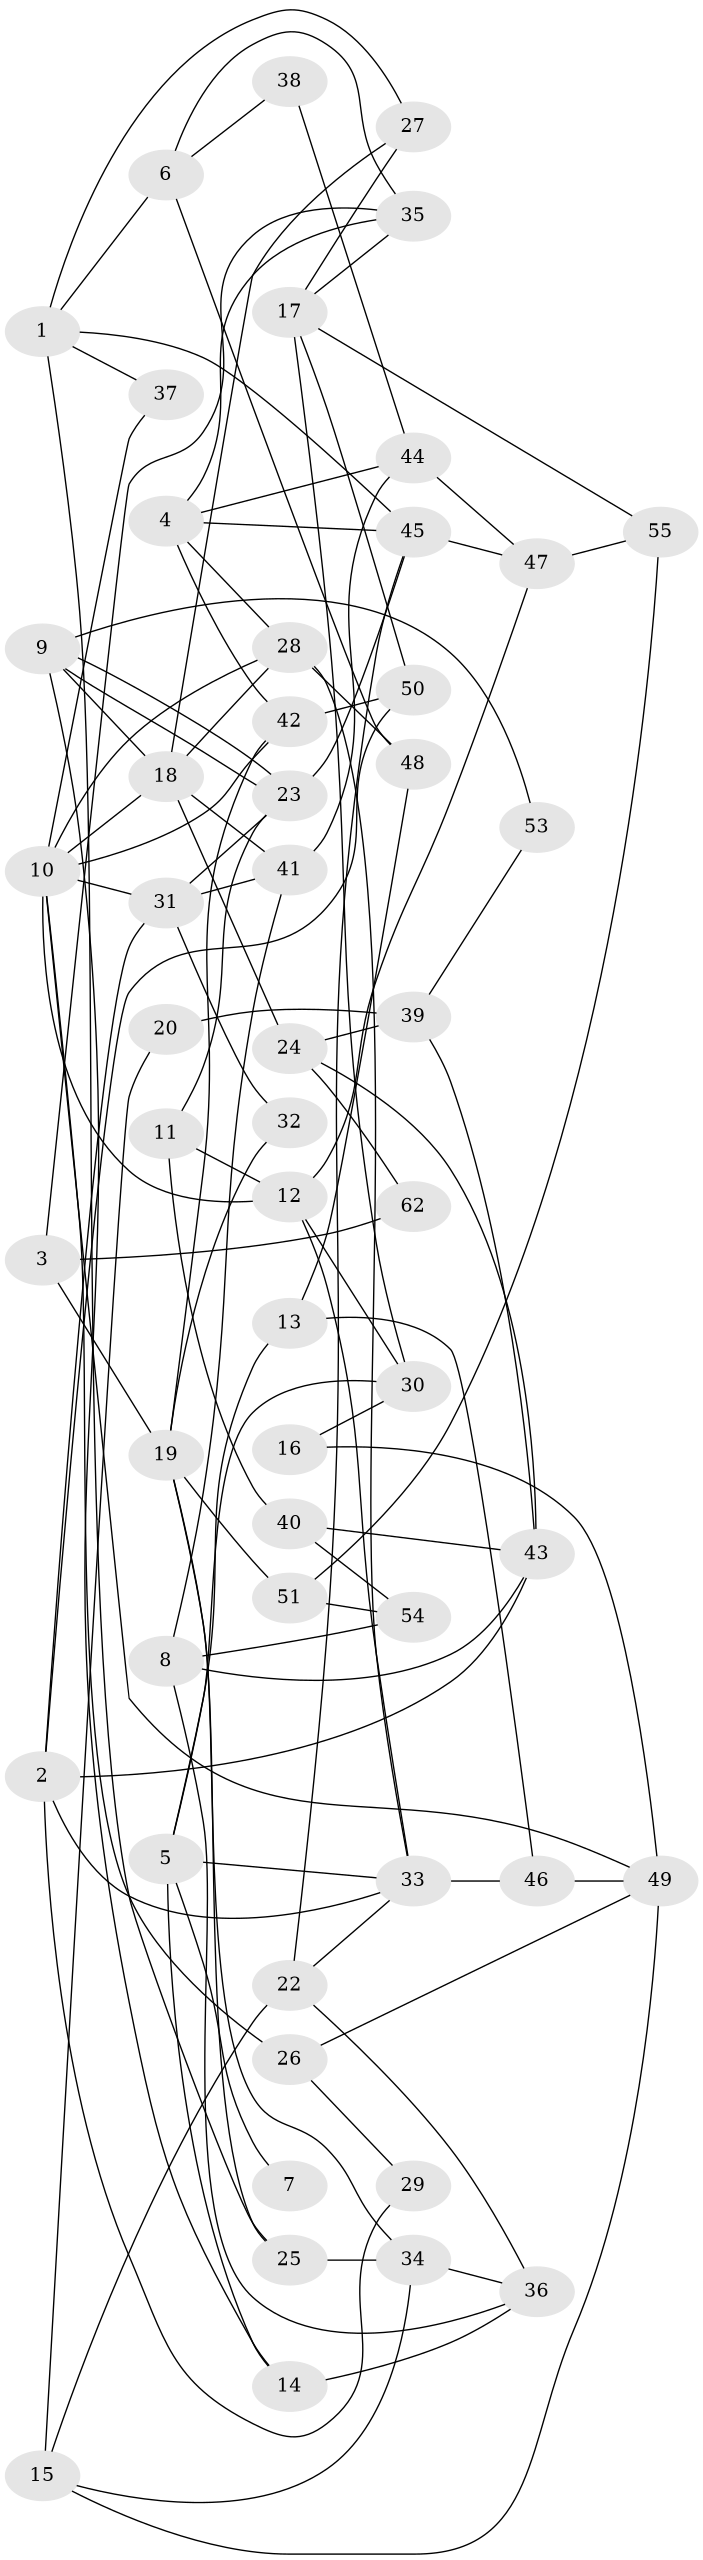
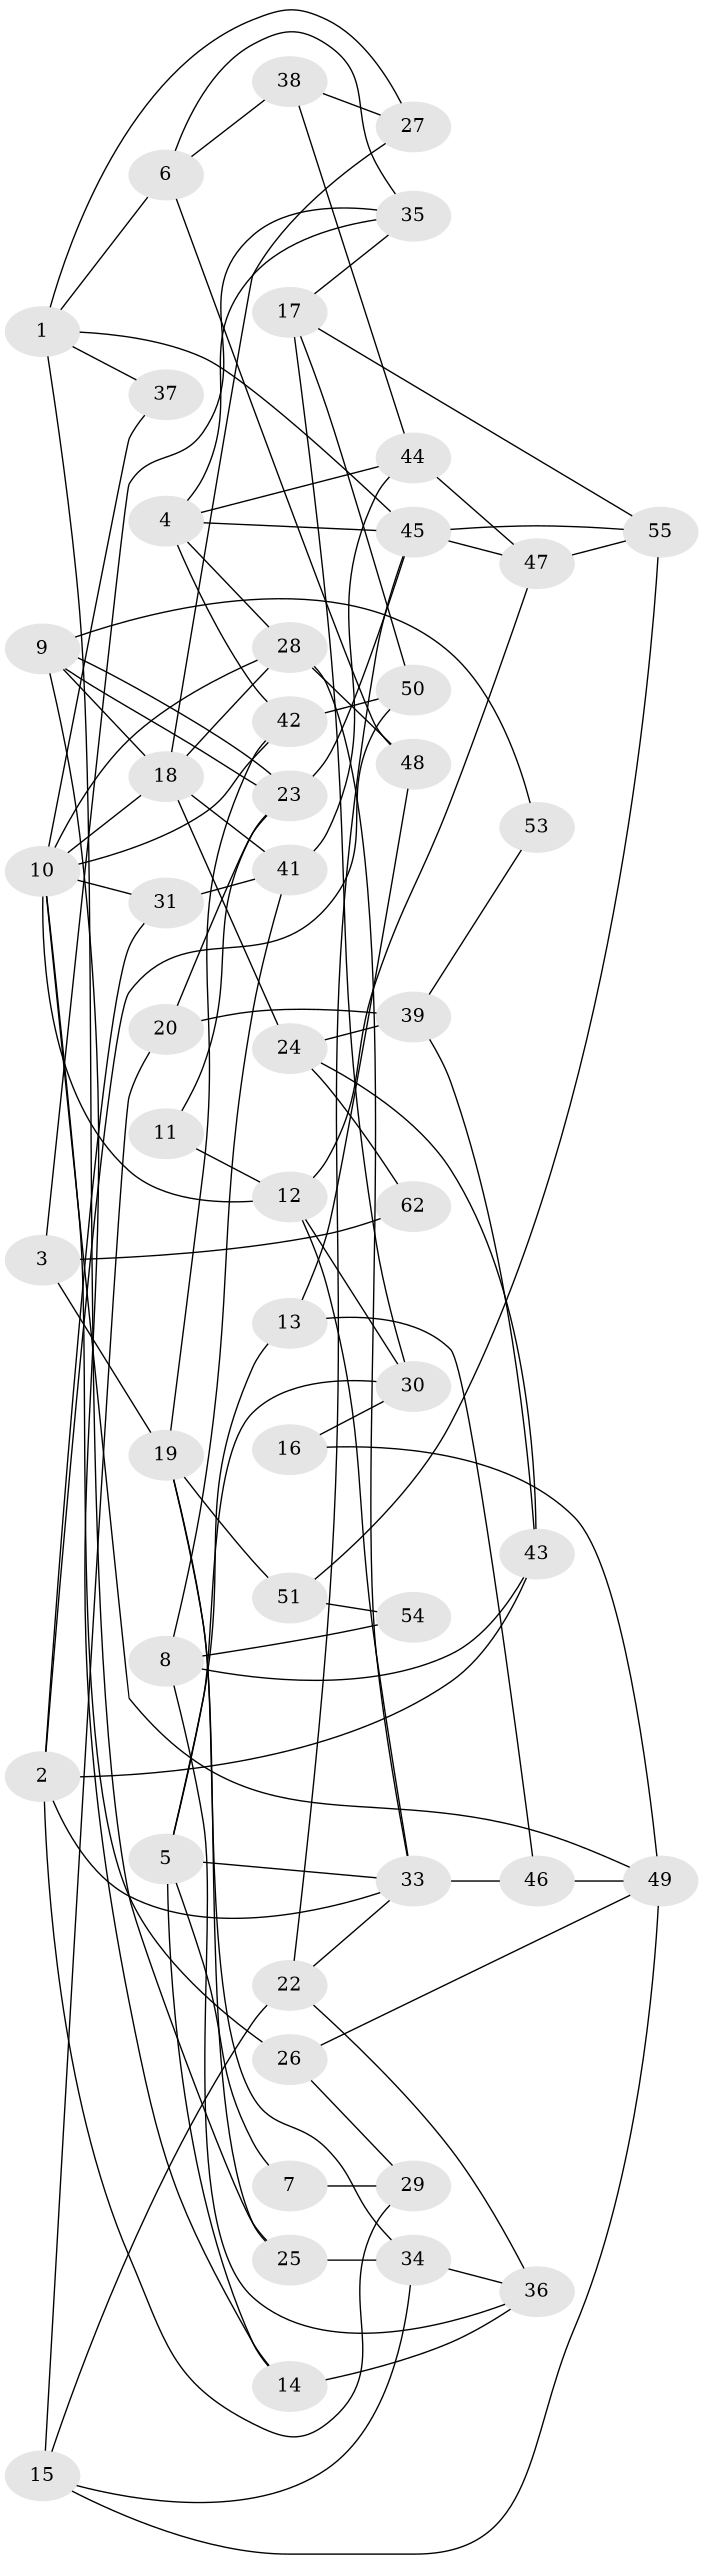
edge "27" -- "17": now "27" -- "38"
edge "45" -- "55": added
edge "23" -- "31": now "23" -- "20"
node "32": removed
node "40": removed
edge "7" -- "29": added
